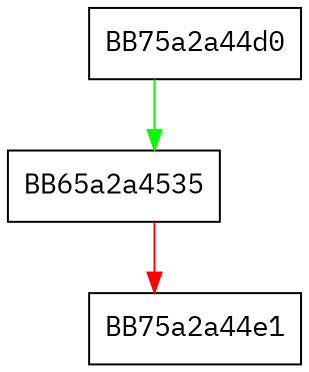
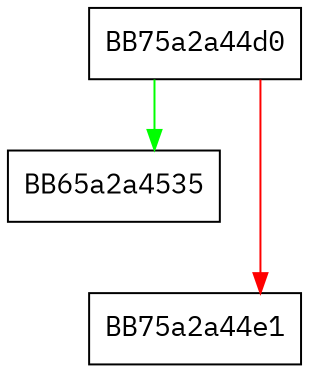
edge "BB65a2a4535" -> "BB75a2a44e1": now "BB75a2a44d0" -> "BB75a2a44e1"
